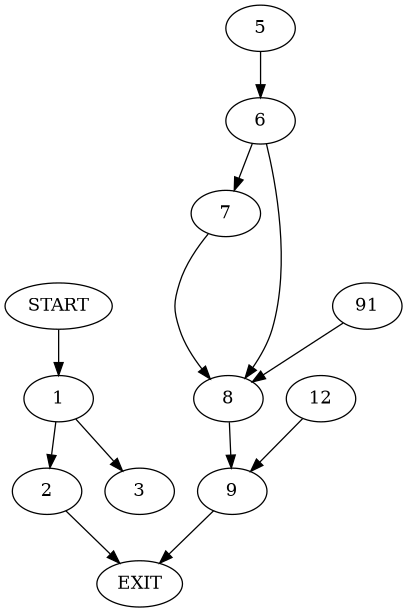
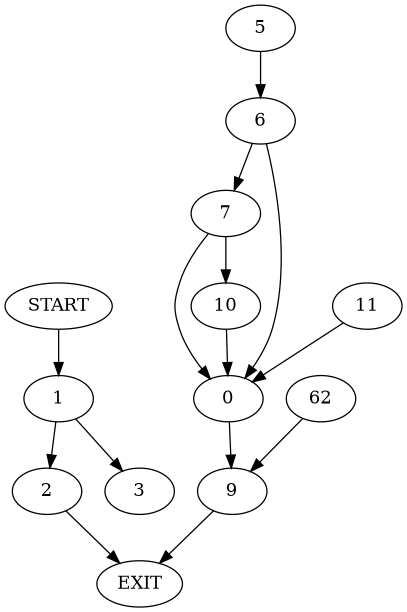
node "10": added
node "91": label "91" -> "11"
node "8": label "8" -> "0"
node "12": label "12" -> "62"
